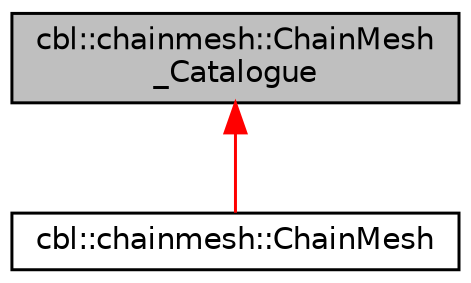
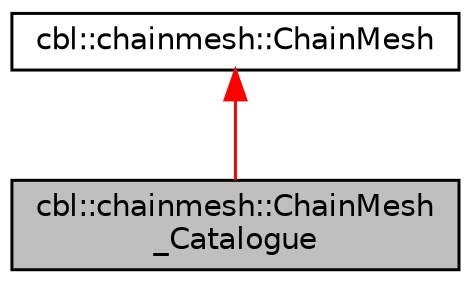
edge "cbl::chainmesh::ChainMesh" -> "cbl::chainmesh::ChainMesh _Catalogue": reversed
